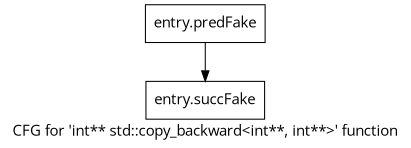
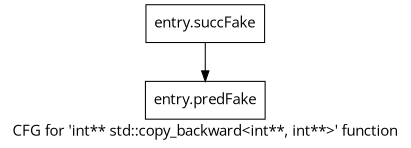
edge "entry.predFake" -> "entry.succFake": reversed
